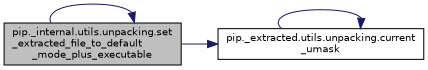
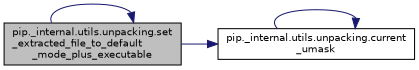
node "pip._extracted.utils.unpacking.current _umask": label "pip._extracted.utils.unpacking.current _umask" -> "pip._internal.utils.unpacking.current _umask"
